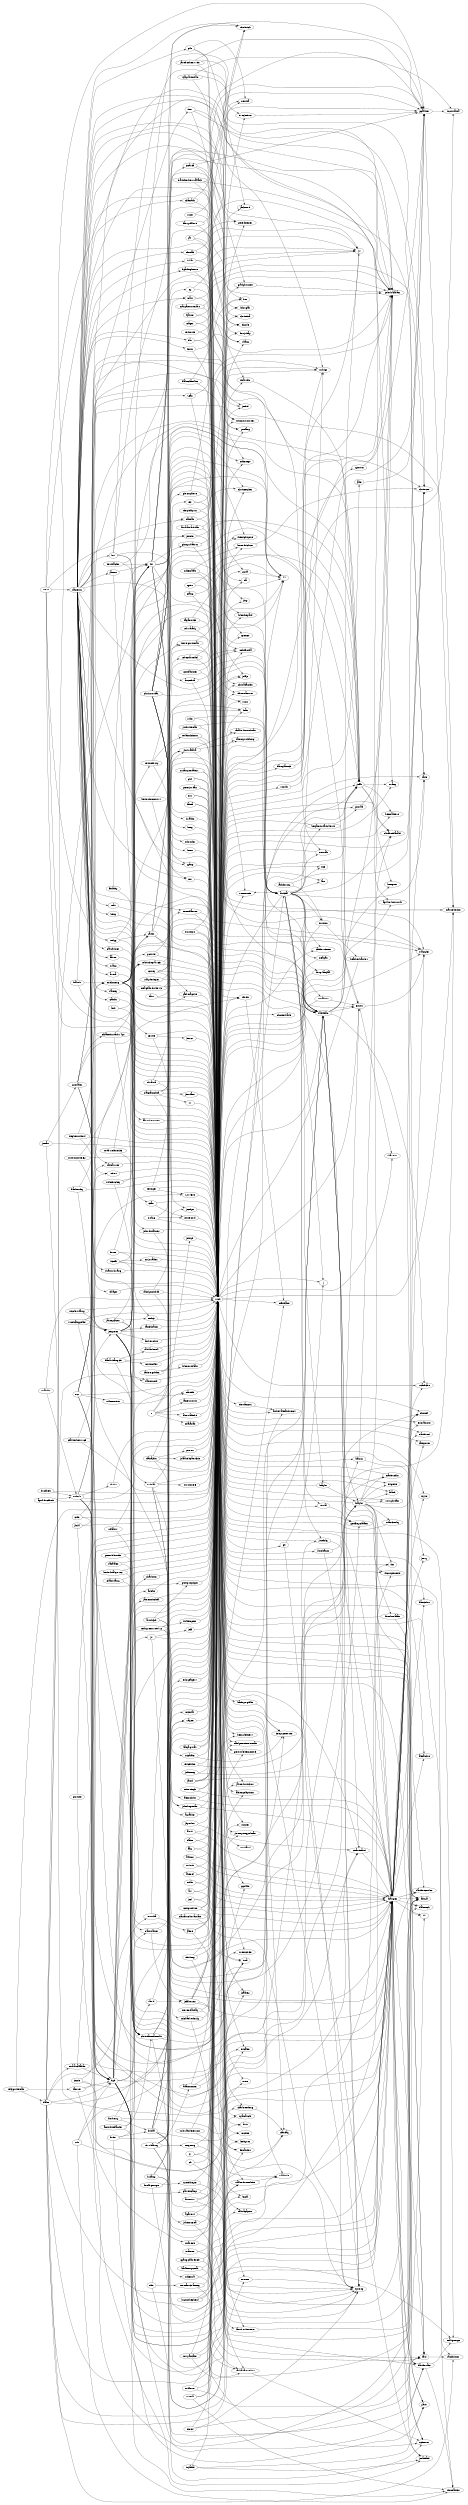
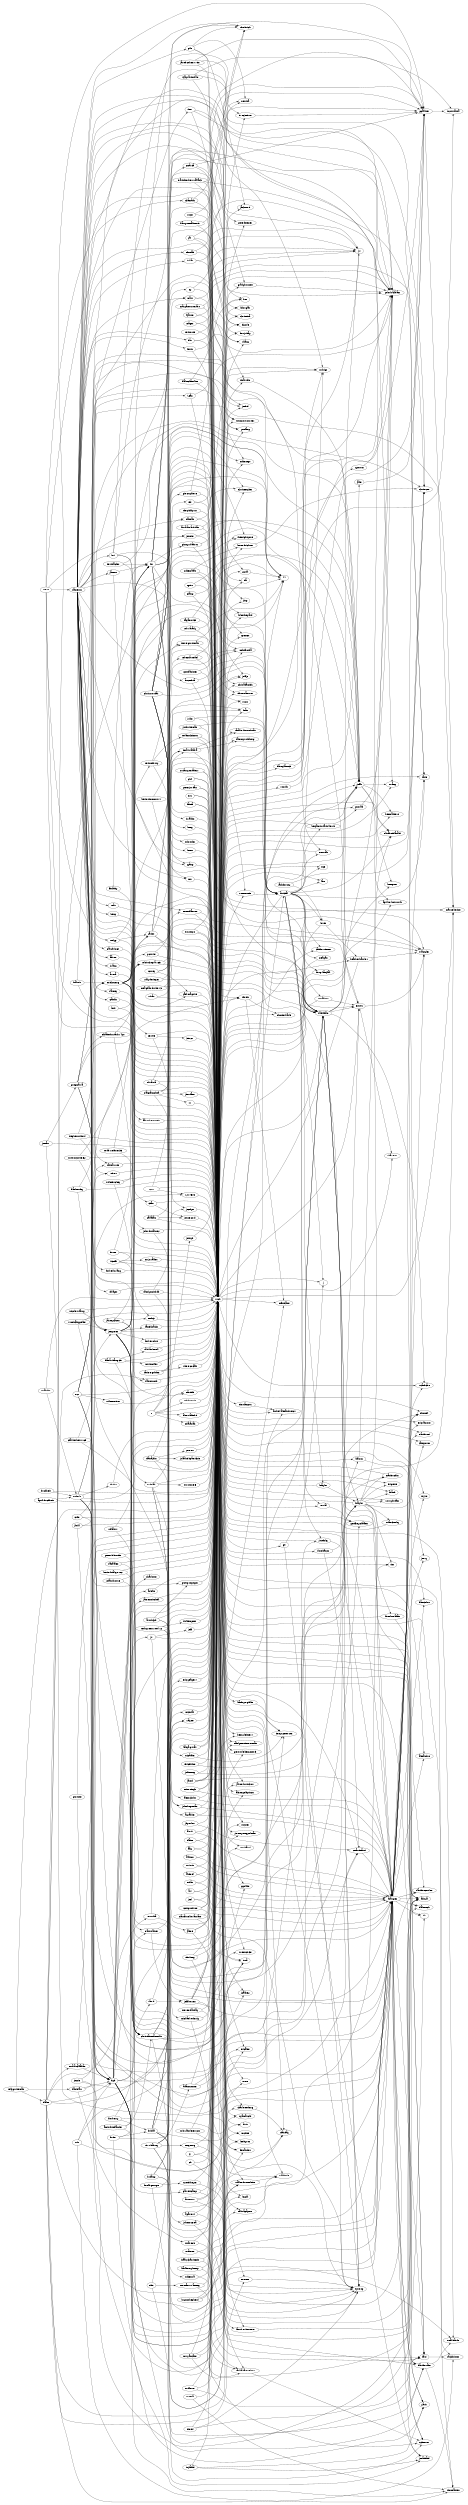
edge "qilu" -> "rherbrich": added
node "barry.diller.9": label "barry.diller.9" -> "barry.tomalison.9"
node "bgarlinghouse": removed
edge "the.philip.su" -> "rodrigo": removed
node "jin.iwahara": label "jin.iwahara" -> "kma.iwahara"
edge "avichal" -> "rosenstein": reversed
node "houston": label "houston" -> "loren"
node "danz": label "danz" -> "zshao"
edge "sfortin" -> "ebonie.hazle": added
edge "zuck" -> "Mactyler": now "heather.harde.1" -> "Mactyler"
node "gonzales": label "gonzales" -> "gregmarra"
edge "bcorey" -> "zuck": removed
node "deringer": label "deringer" -> "scott"
node "mollyg": label "mollyg" -> "callahan"
edge "jessyb" -> "zuck": now "jessyb" -> "heather.harde.1"
node "sharon.hwang": label "sharon.hwang" -> "andrei.hwang"
node "luke.e.robkatz": label "luke.e.robkatz" -> "luke.e.cocalis"
node "james.norris": label "james.norris" -> "todd.norris"
edge "charlotte" -> "zuck": removed
node "dscottphoenix": removed
node "jelani.darcy": label "jelani.darcy" -> "jelani.house"
edge "christianneamodio" -> "rossbaird": added
node "samwer": label "samwer" -> "danielaw"
edge "meena" -> "ahaugen": now "agrabler" -> "ahaugen"
node "gyang.chan.9889": label "gyang.chan.9889" -> "isaac.chan.9889"
node "karlhenry.cesar": label "karlhenry.cesar" -> "karlhenry.kemp"
node "norman73ramsey": label "norman73ramsey" -> "norman77ramsey"
node "neal.george": label "neal.george" -> "neal.harde"
